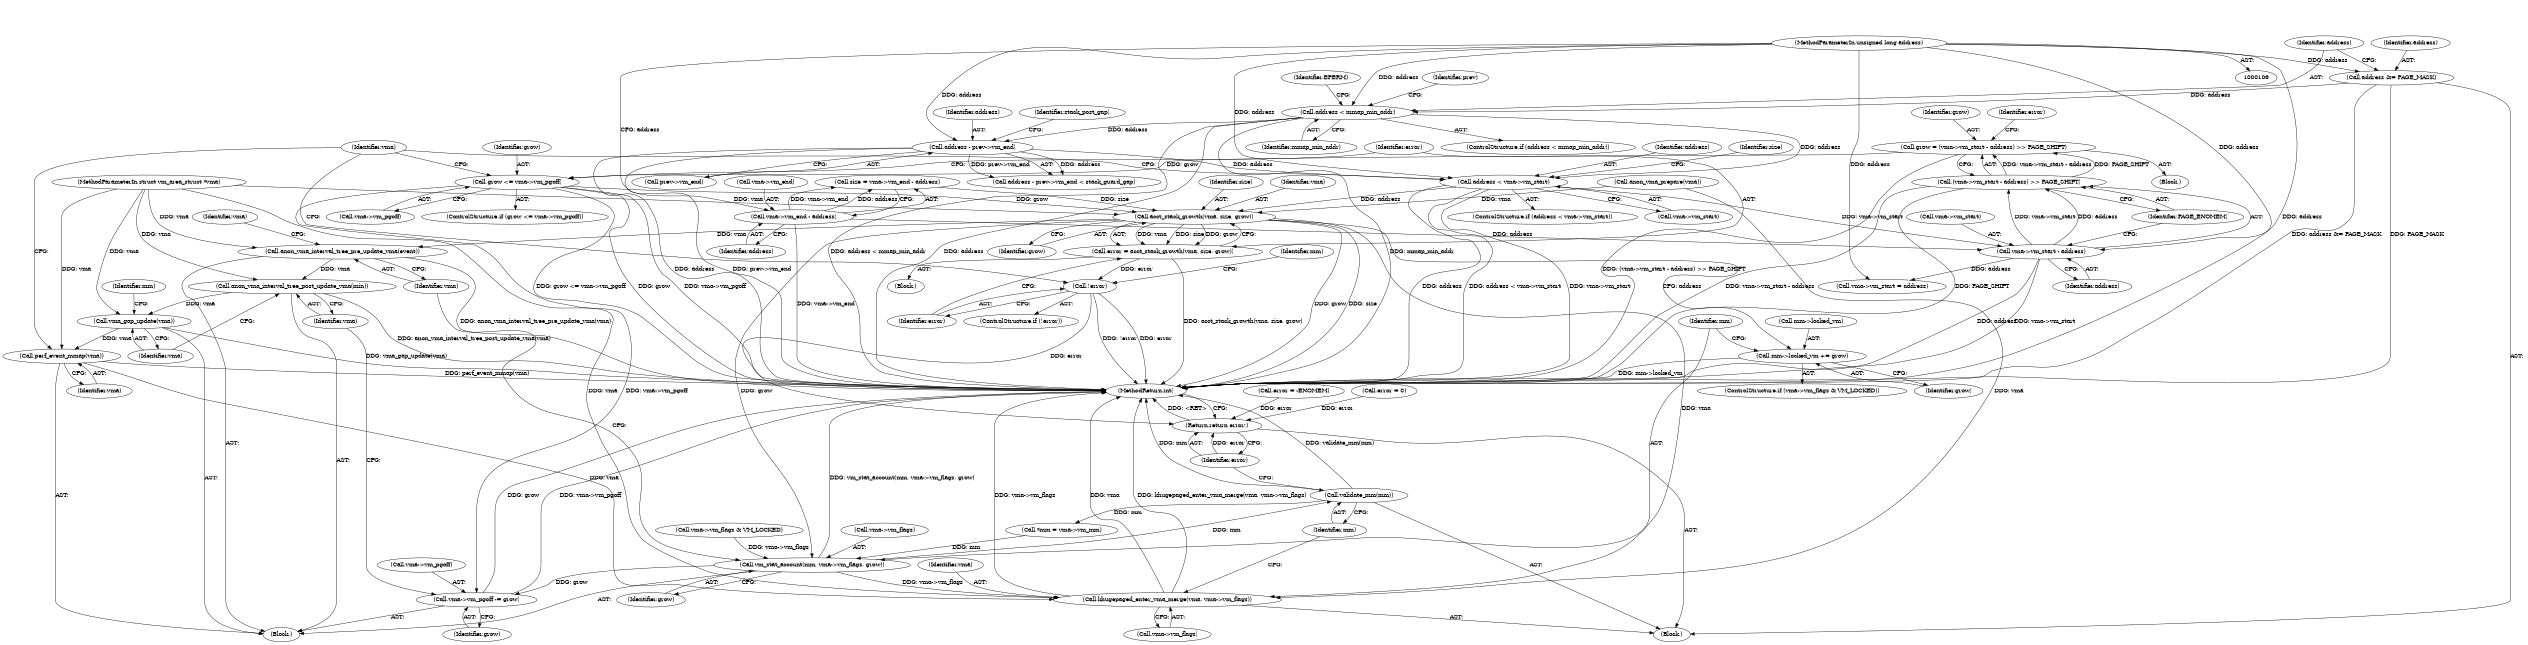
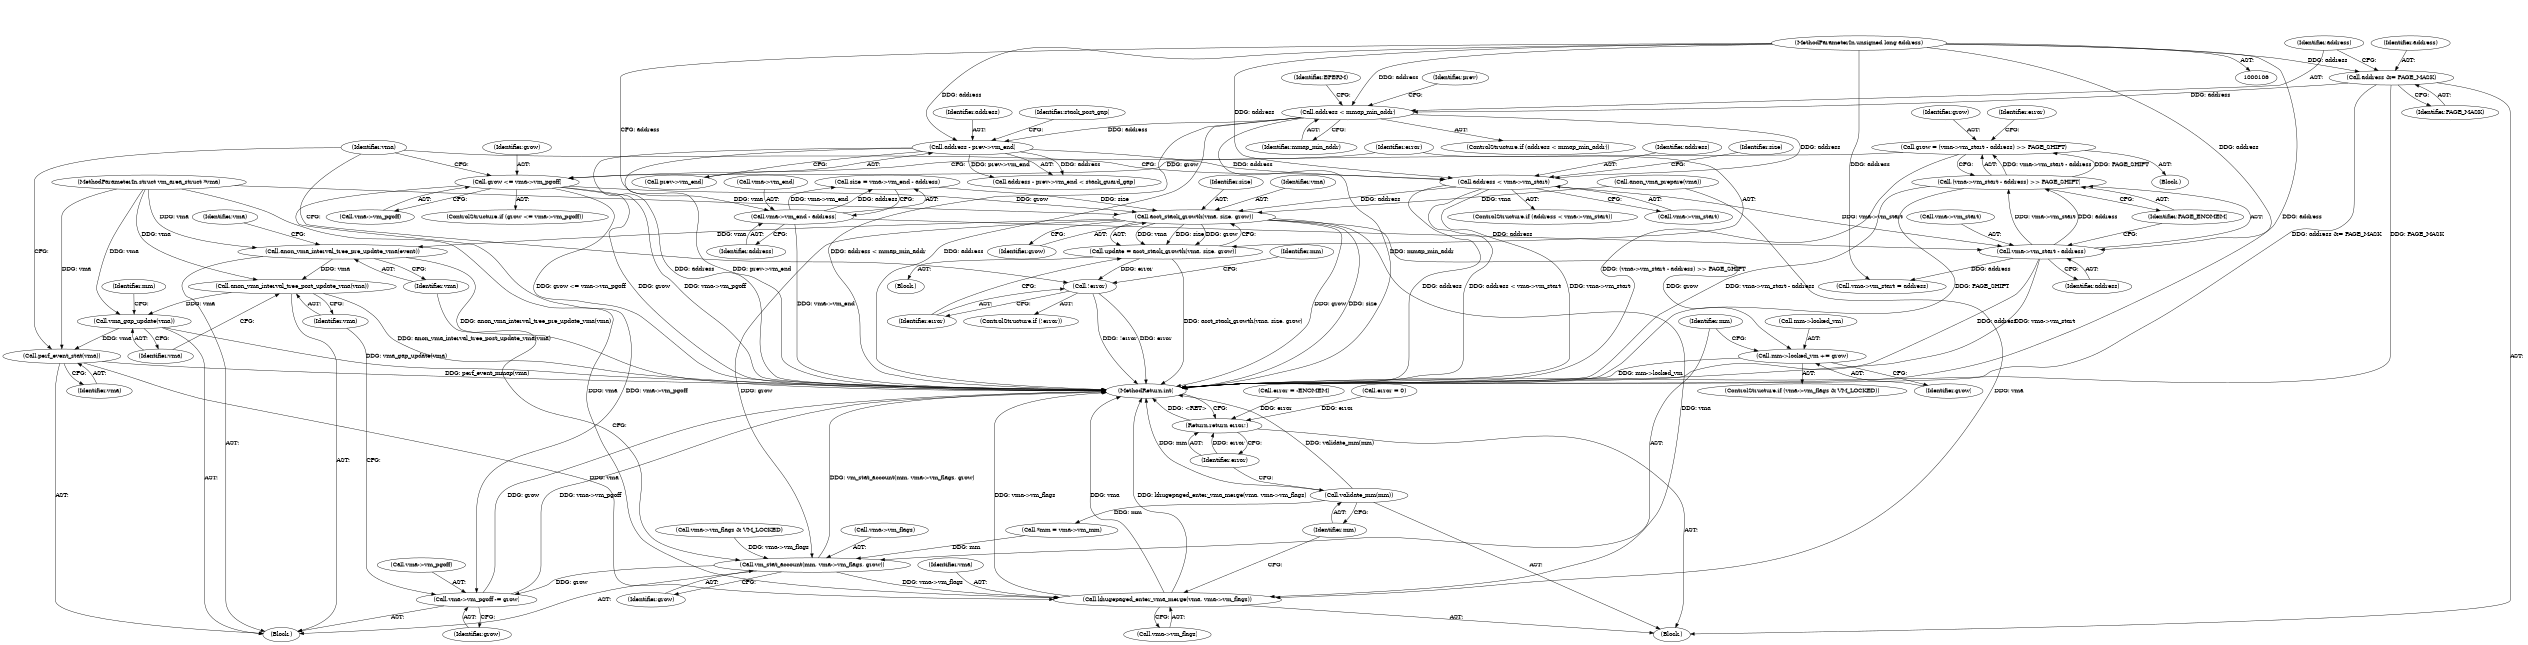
node "(Identifier,PAGE_MASK)": added
node "(Call,error = acct_stack_growth(vma, size, grow))": label "(Call,error = acct_stack_growth(vma, size, grow))" -> "(Call,update = acct_stack_growth(vma, size, grow))"
node "(Call,anon_vma_interval_tree_post_update_vma(min))": label "(Call,anon_vma_interval_tree_post_update_vma(min))" -> "(Call,anon_vma_interval_tree_post_update_vma(vma))"
edge "(Call,acct_stack_growth(vma, size, grow))" -> "(Call,mm->locked_vm += grow)": label "CFG: address" -> "DDG: grow"
edge "(Call,!error)" -> "(Return,return error;)": removed, label "DDG: error"
node "(Call,perf_event_mmap(vma))": label "(Call,perf_event_mmap(vma))" -> "(Call,perf_event_stat(vma))"
edge "(Call,vm_stat_account(mm, vma->vm_flags, grow))" -> "(Call,validate_mm(mm))": removed, label "DDG: mm"
